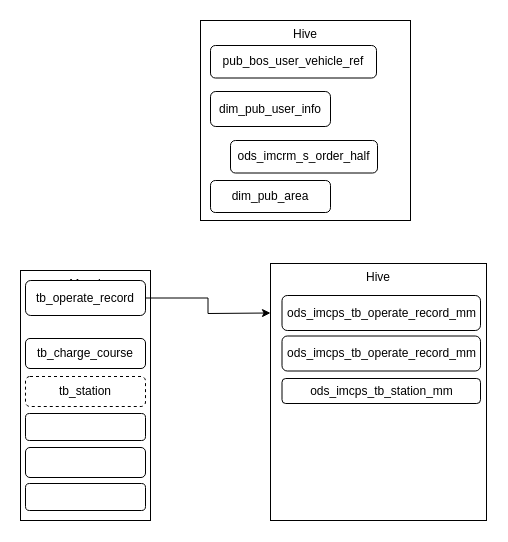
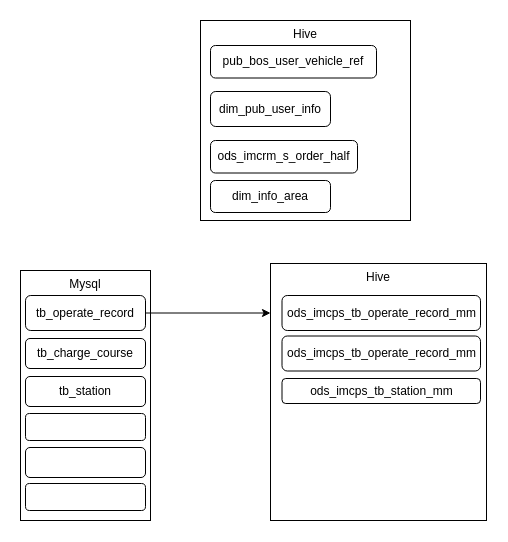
node "ods_imcrm_s_order_half": moved (304, 157) -> (284, 157)
node "dim_pub_area": label "dim_pub_area" -> "dim_info_area"
node "tb_operate_record": moved (86, 298) -> (86, 313)
node "tb_station": style dashed -> solid
